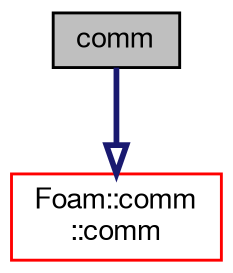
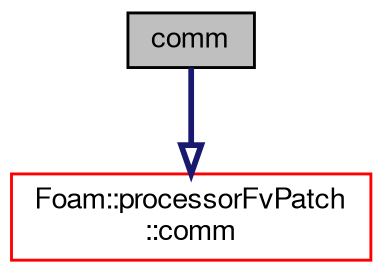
node "Foam::comm ::comm": label "Foam::comm ::comm" -> "Foam::processorFvPatch ::comm"
